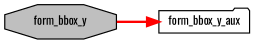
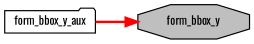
edge "form_bbox_y" -> "form_bbox_y_aux": reversed
